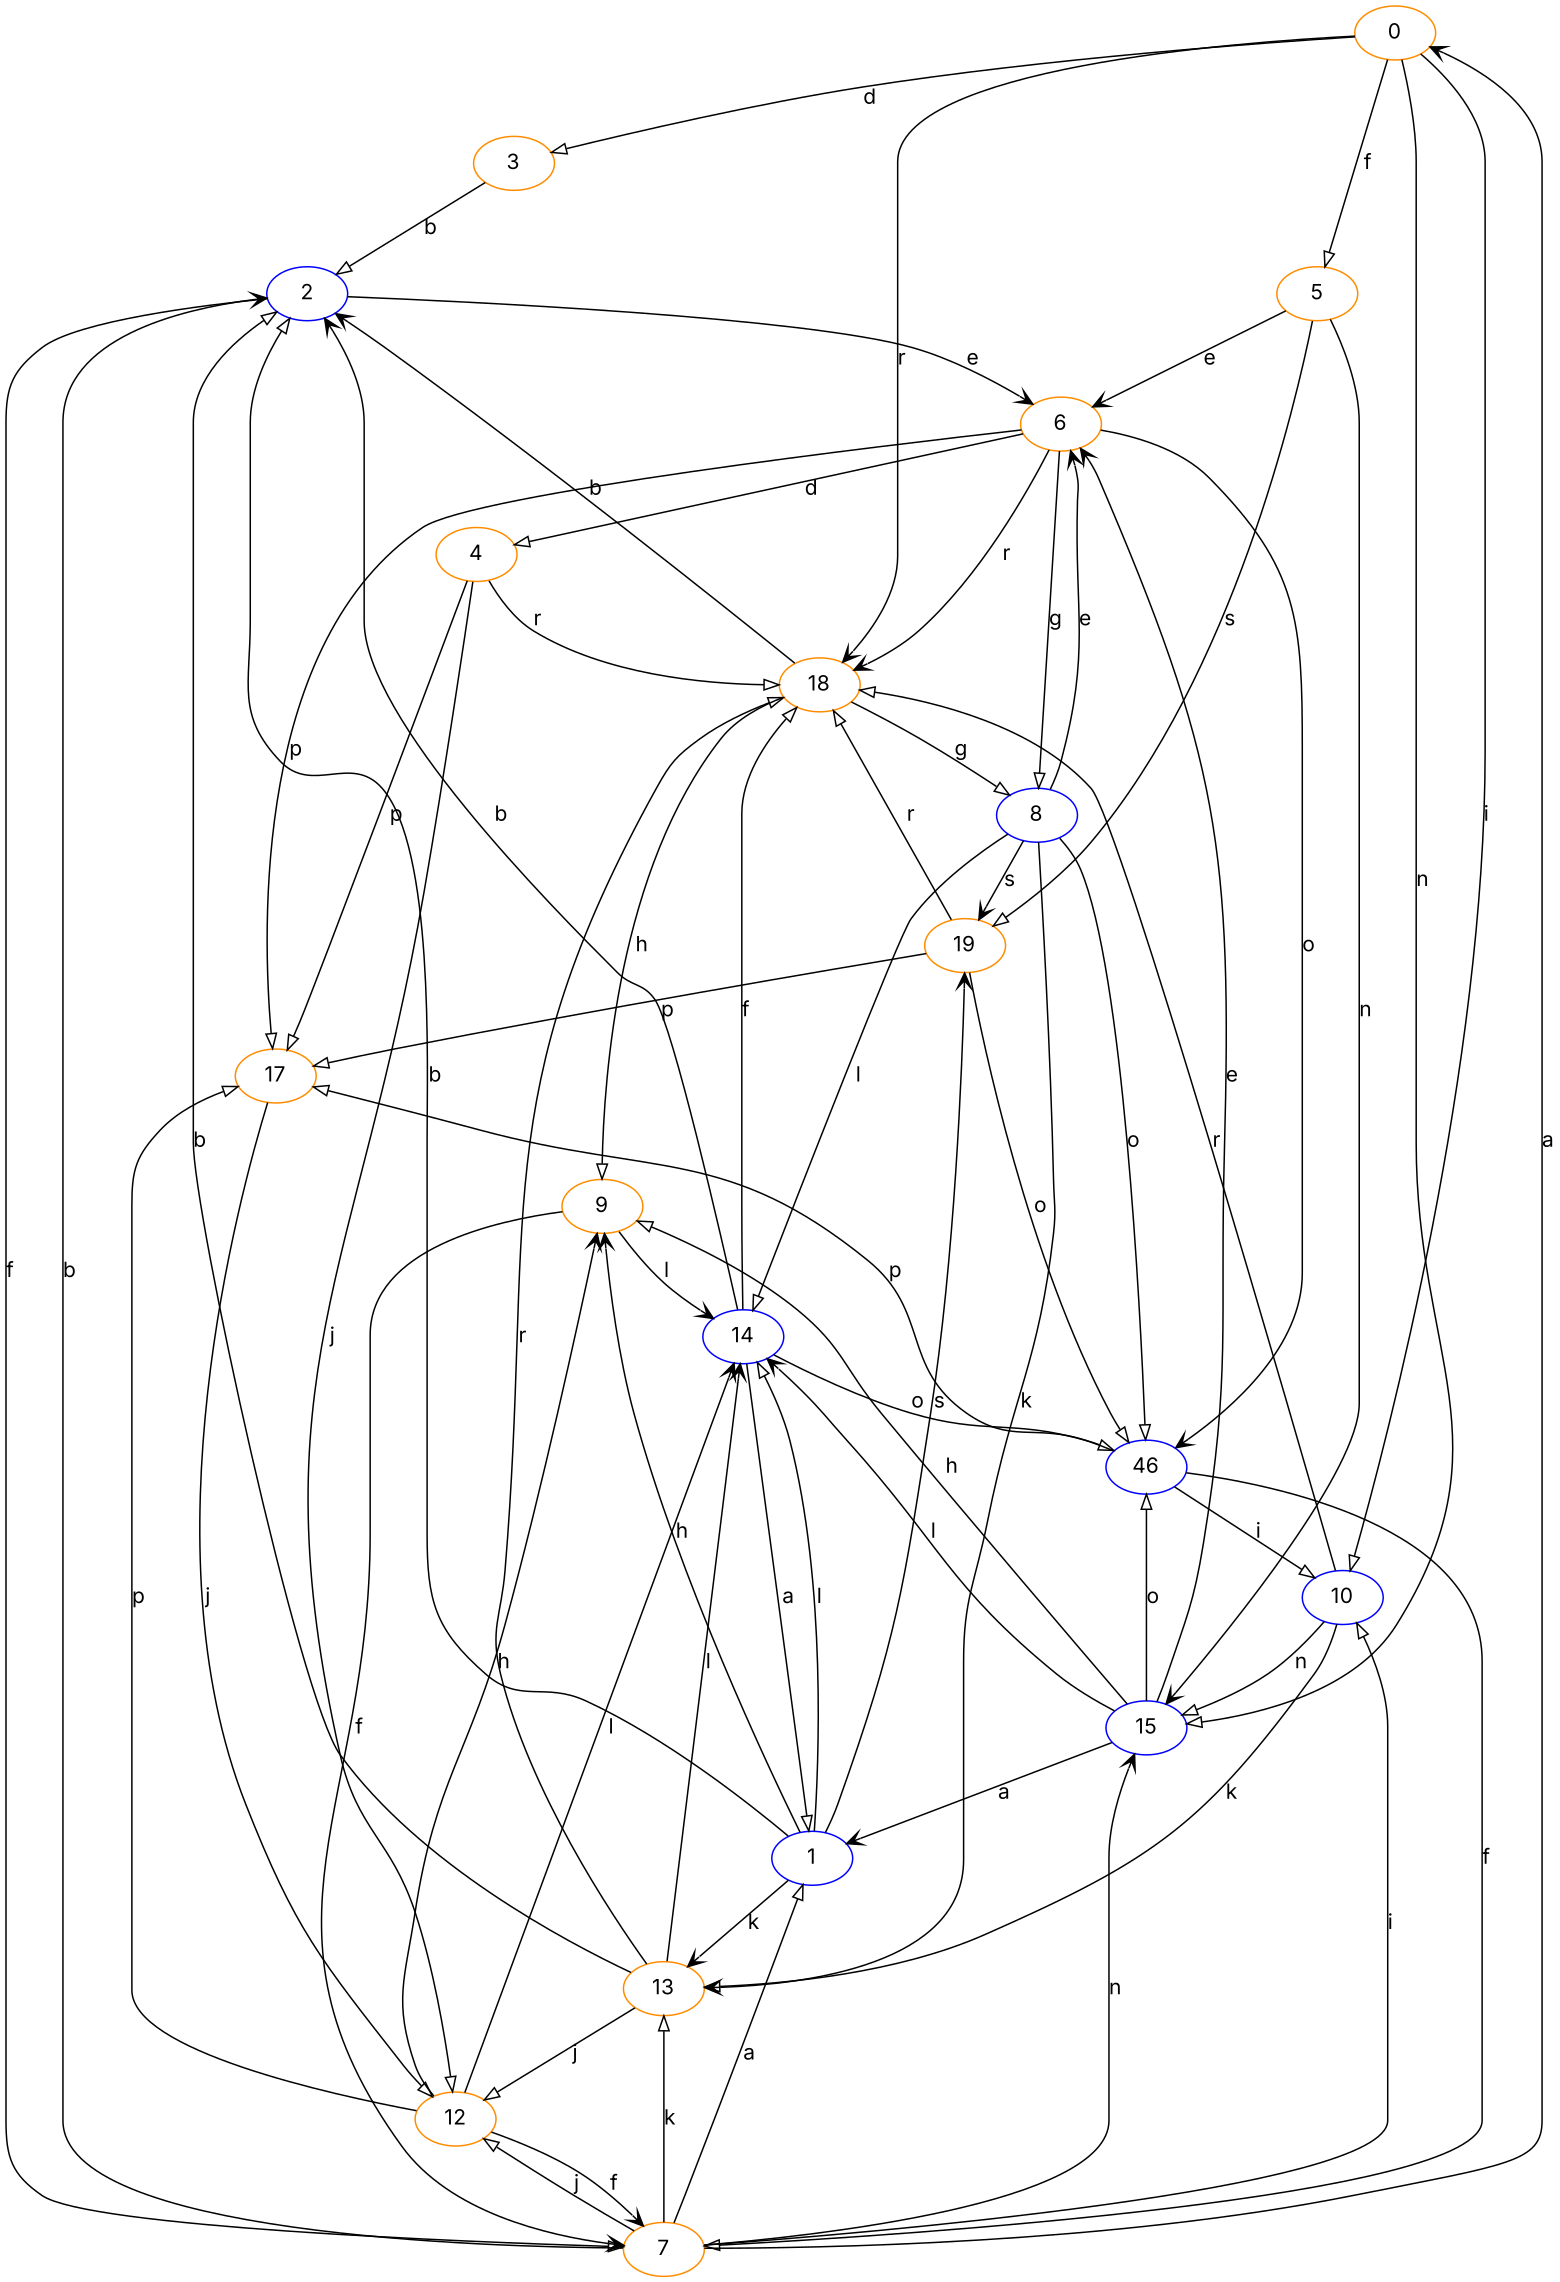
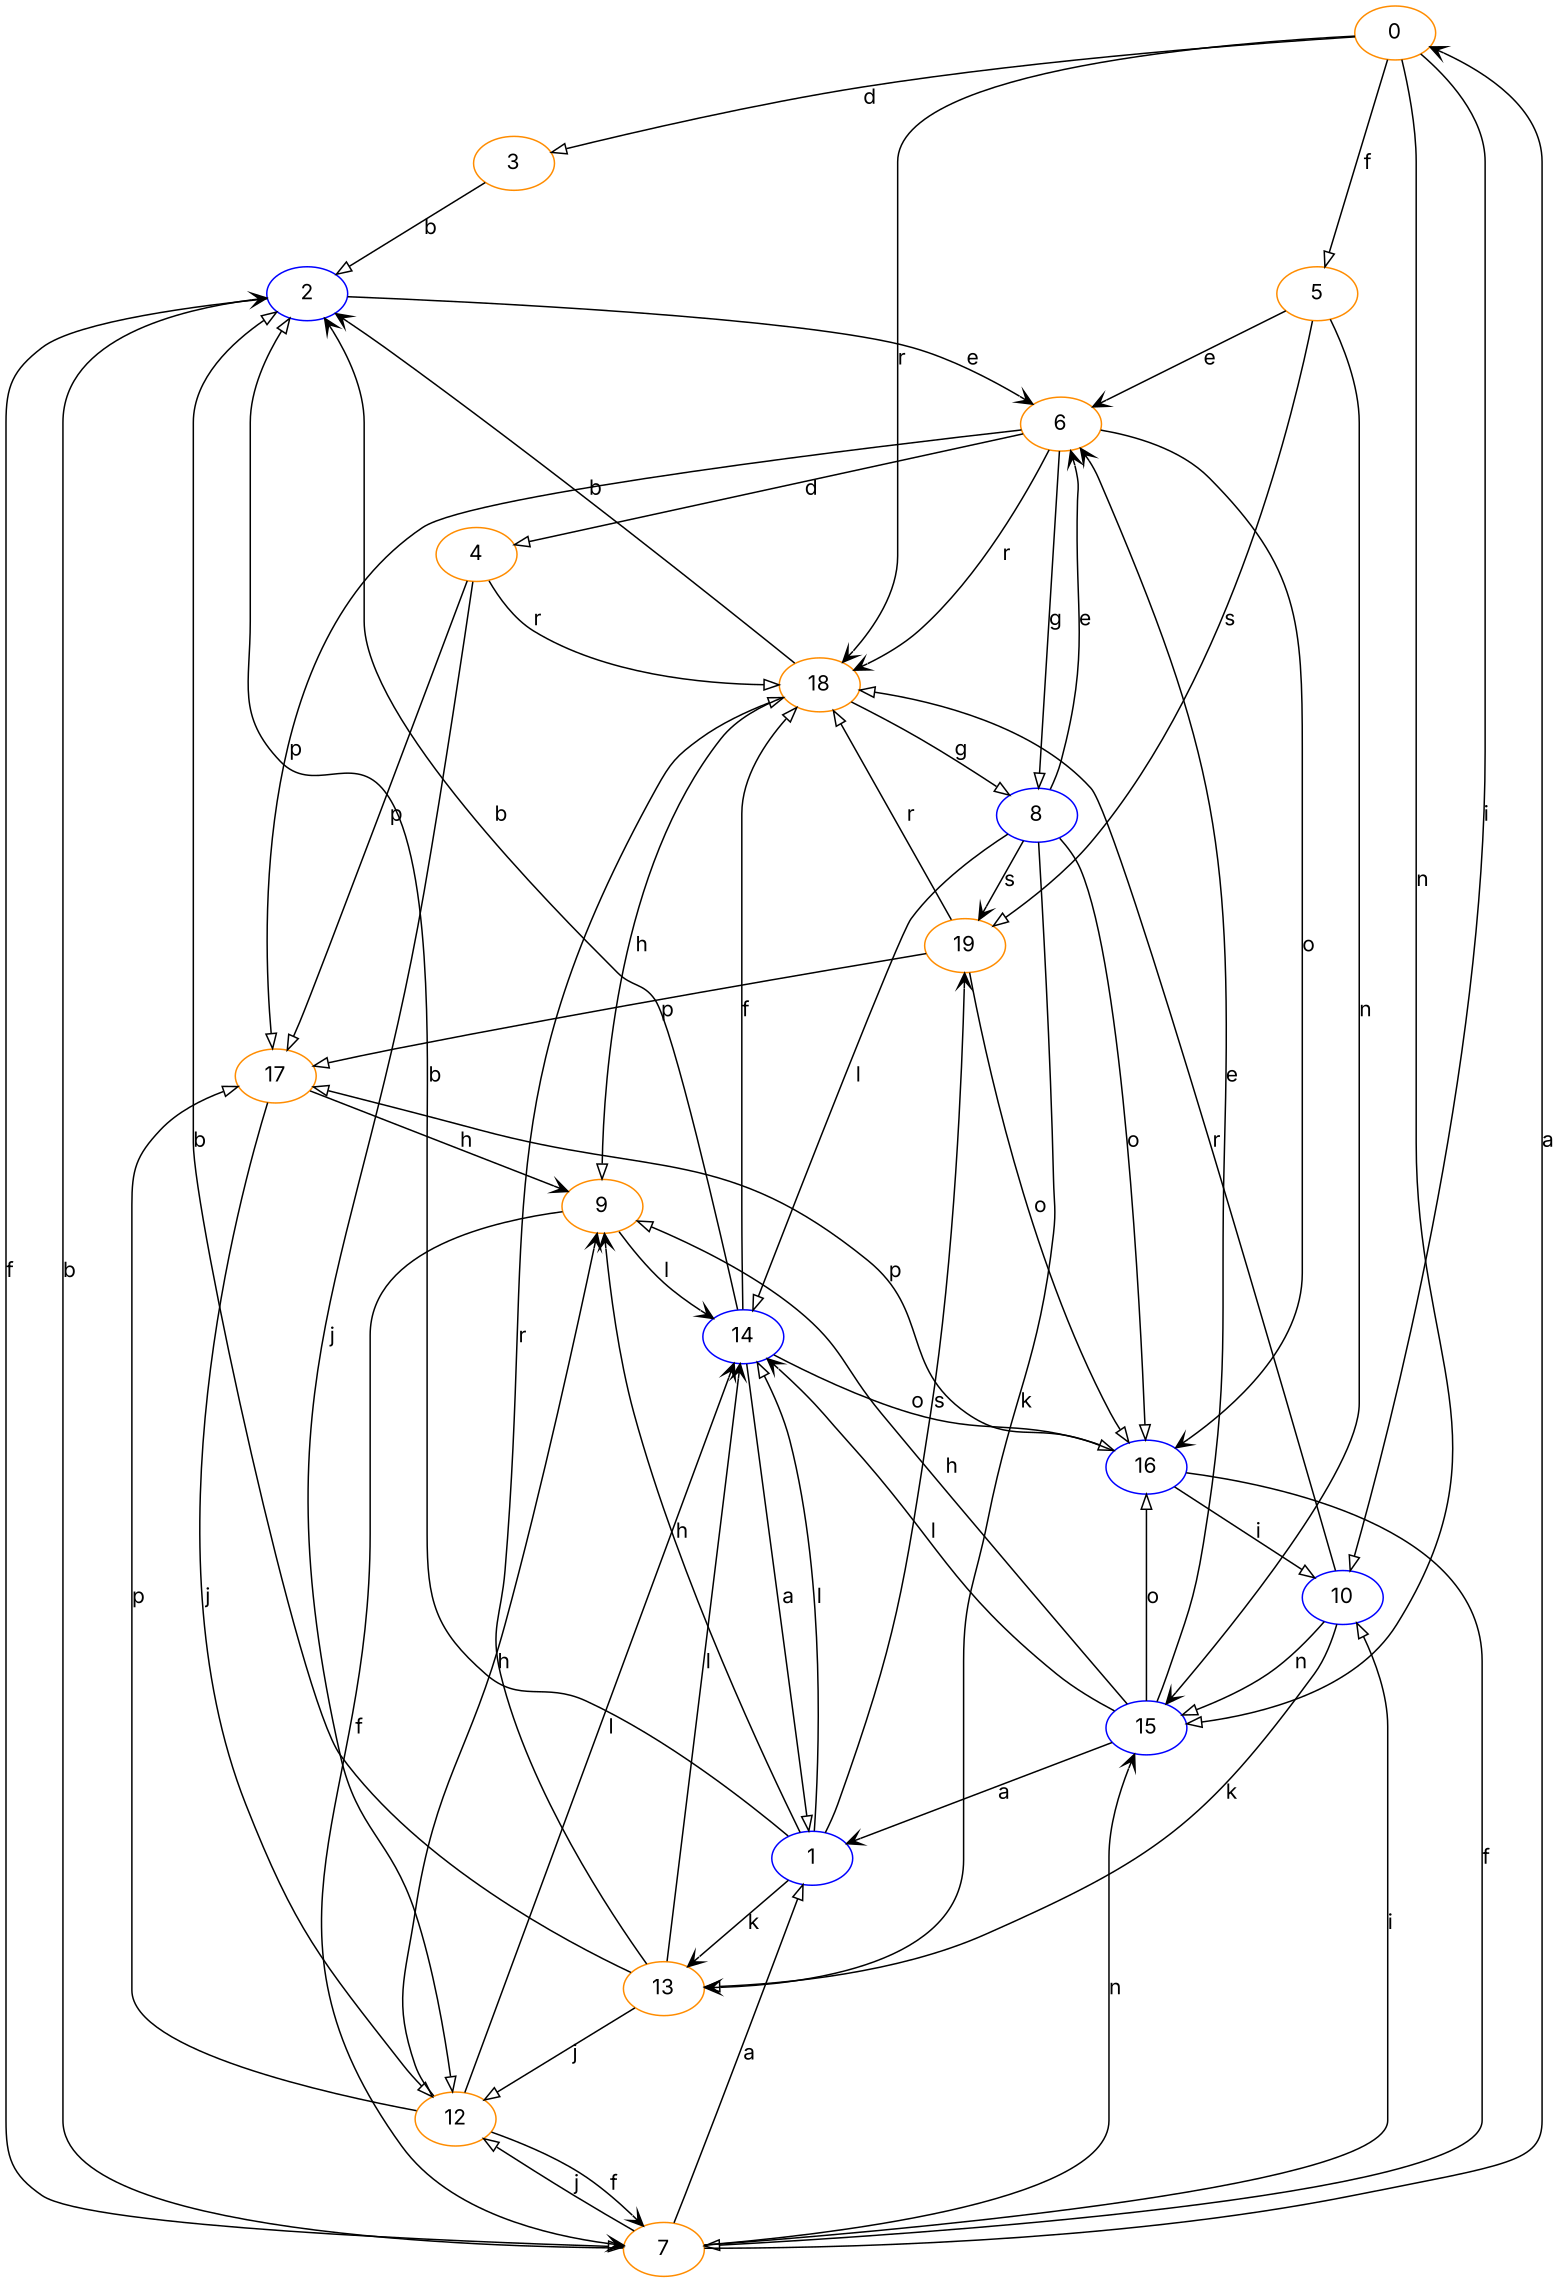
edge "17" -> "9": added, label "h"
node "46": label "46" -> "16"
edge "7" -> "13": removed, label "k"
